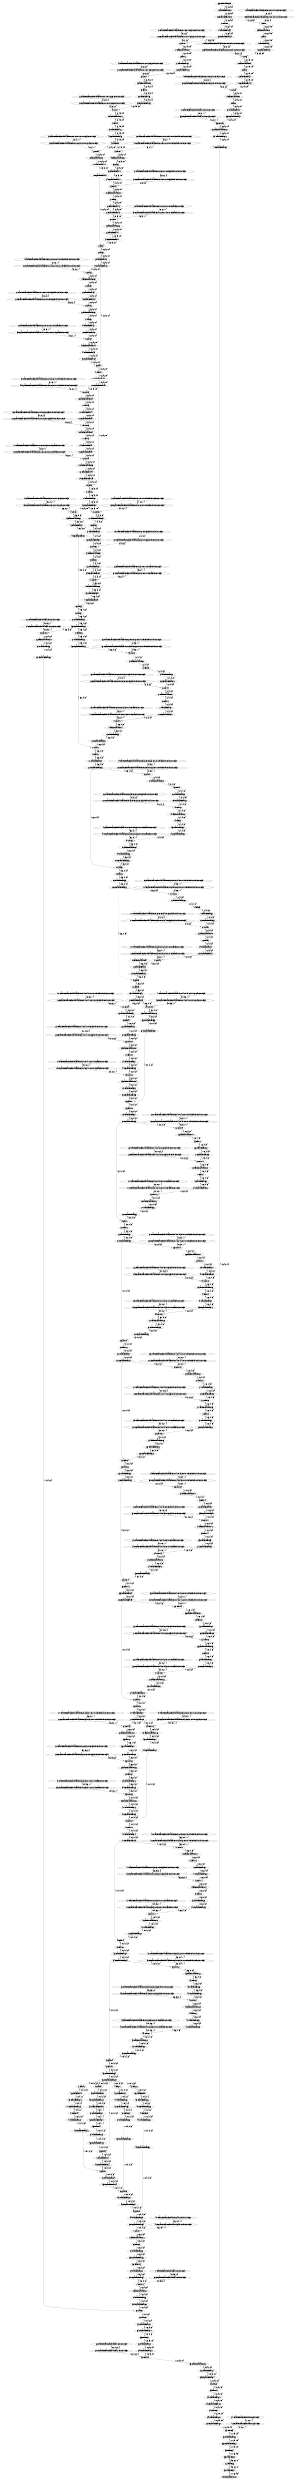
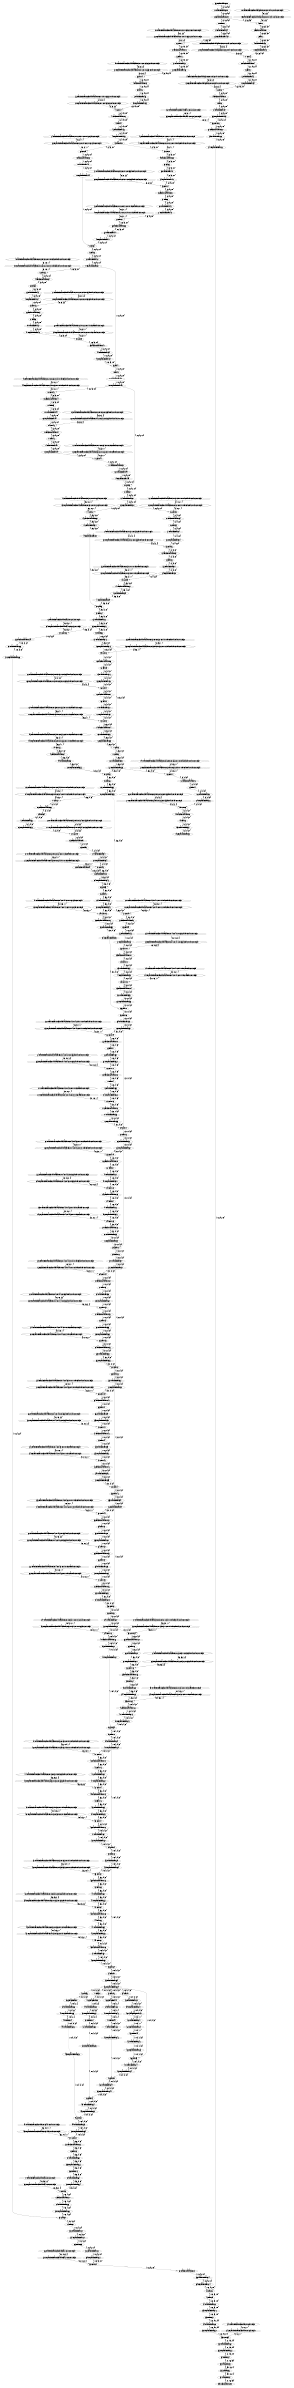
edge "196 DequantizeLinear_531" -> "197 Conv_83": removed, label "[1, 64, 24, 30]"
